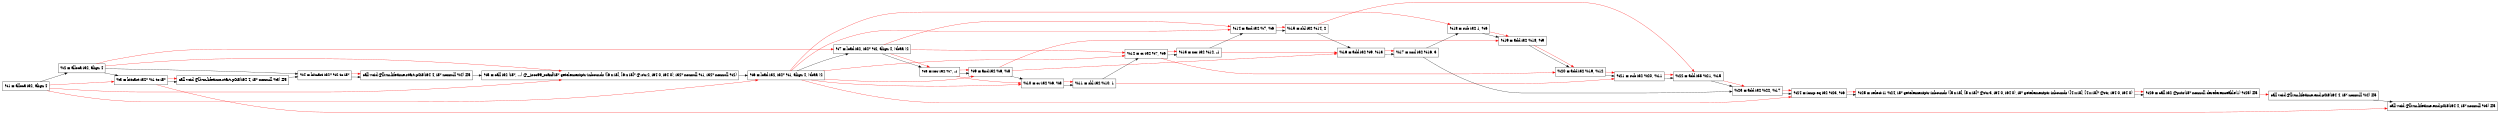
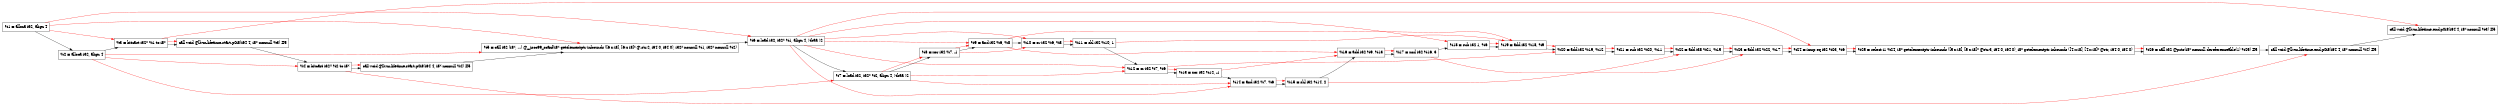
edge "%2 = alloca i32, align 4" -> "%4 = bitcast i32* %2 to i8*": color black -> red
edge "%11 = shl i32 %10, 1" -> "%21 = sub i32 %20, %11": now "%11 = shl i32 %10, 1" -> "%19 = add i32 %18, %9"
edge "%17 = mul i32 %16, 3" -> "%23 = add i32 %22, %17": color black -> red
edge "%26 = call i32 @puts(i8* nonnull dereferenceable(1) %25) #5" -> "call void @llvm.lifetime.end.p0i8(i64 4, i8* nonnull %4) #5": color red -> black
edge "%4 = bitcast i32* %2 to i8*" -> "call void @llvm.lifetime.end.p0i8(i64 4, i8* nonnull %4) #5": added
